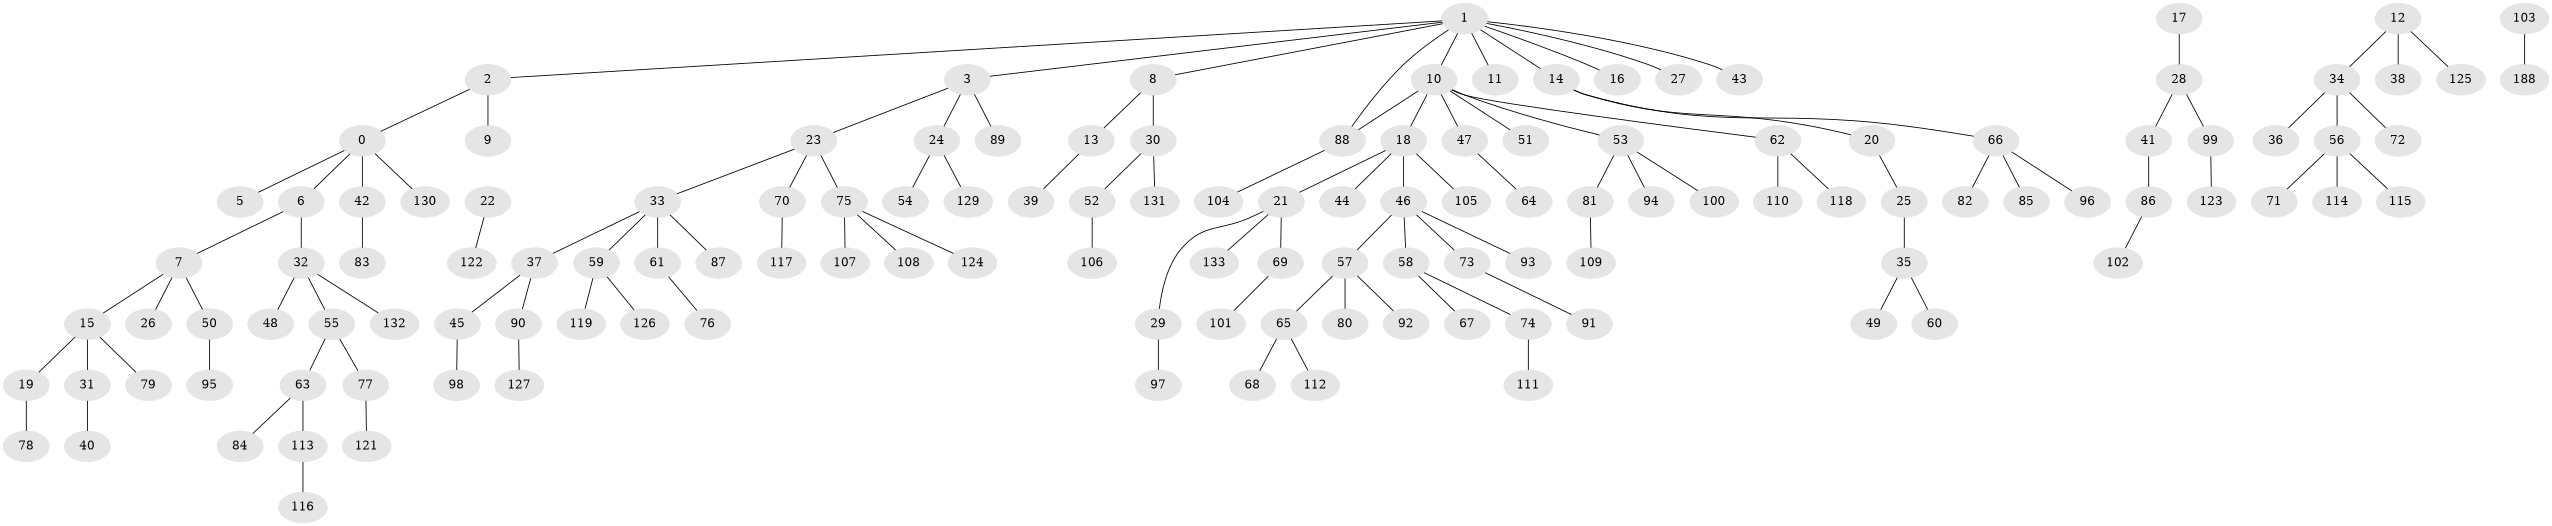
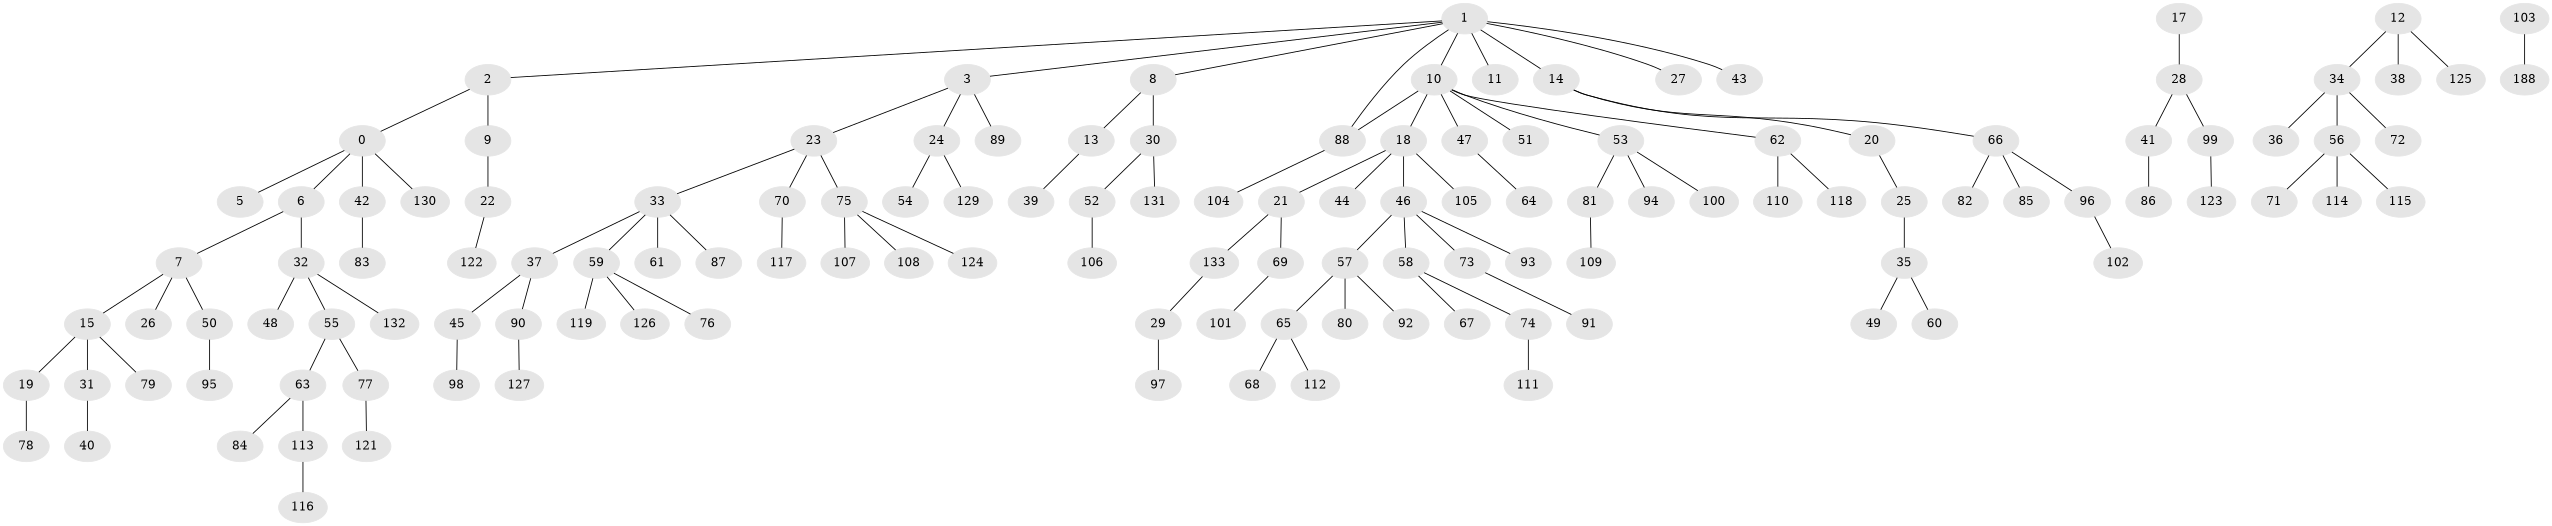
node "16": removed
edge "9" -- "22": added
edge "86" -- "102": now "96" -- "102"
edge "21" -- "29": now "133" -- "29"
edge "61" -- "76": now "59" -- "76"
